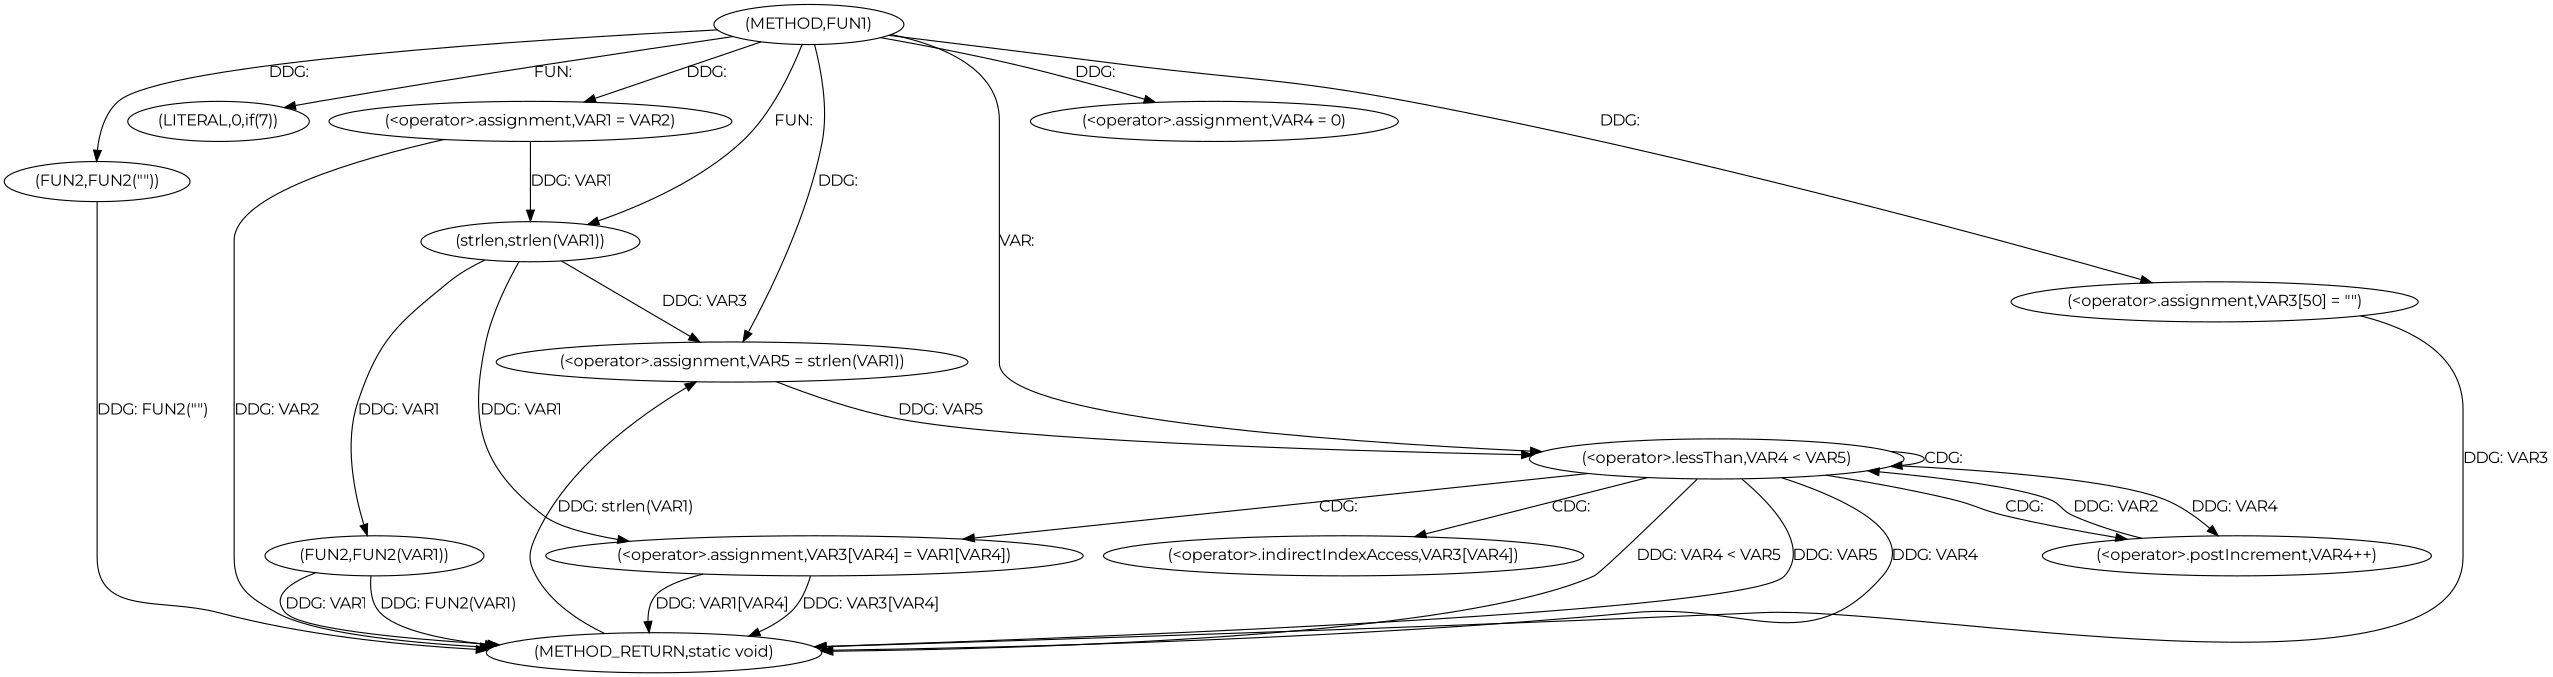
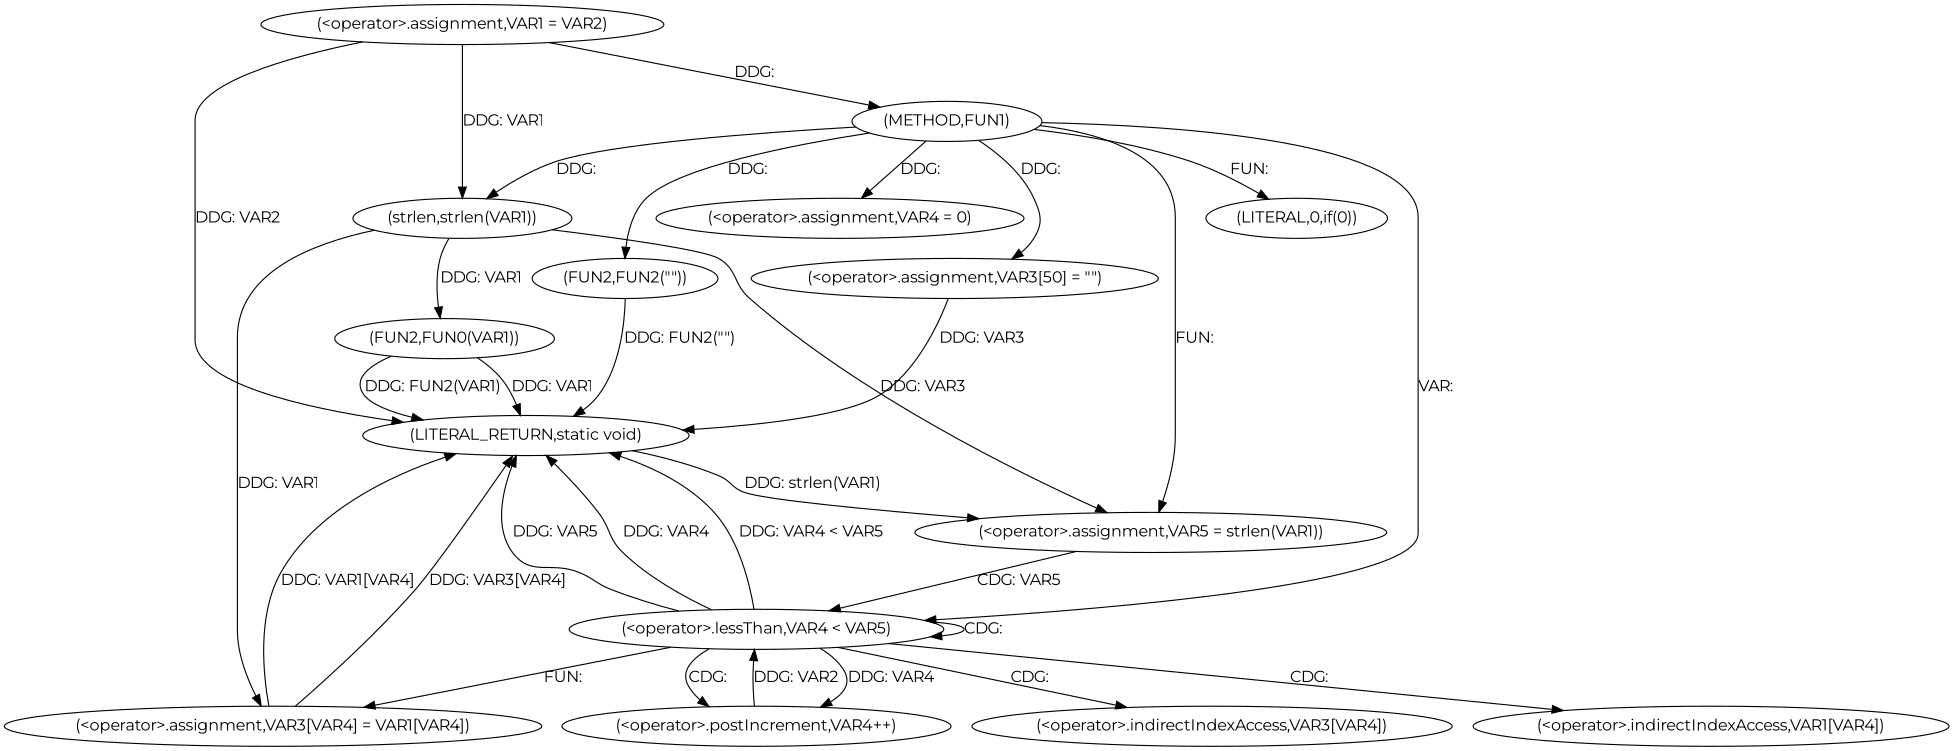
edge "(METHOD,FUN1)" -> "(<operator>.assignment,VAR1 = VAR2)": reversed
node "(LITERAL,0,if(7))": label "(LITERAL,0,if(7))" -> "(LITERAL,0,if(0))"
edge "(METHOD,FUN1)" -> "(strlen,strlen(VAR1))": label "FUN: " -> "DDG: "
edge "(METHOD,FUN1)" -> "(<operator>.assignment,VAR5 = strlen(VAR1))": label "DDG: " -> "FUN: "
edge "(<operator>.assignment,VAR5 = strlen(VAR1))" -> "(<operator>.lessThan,VAR4 < VAR5)": label "DDG: VAR5" -> "CDG: VAR5"
edge "(<operator>.lessThan,VAR4 < VAR5)" -> "(<operator>.assignment,VAR3[VAR4] = VAR1[VAR4])": label "CDG: " -> "FUN: "
node "(FUN2,FUN2(VAR1))": label "(FUN2,FUN2(VAR1))" -> "(FUN2,FUN0(VAR1))"
node "(METHOD_RETURN,static void)": label "(METHOD_RETURN,static void)" -> "(LITERAL_RETURN,static void)"
node "(<operator>.indirectIndexAccess,VAR1[VAR4])": added
